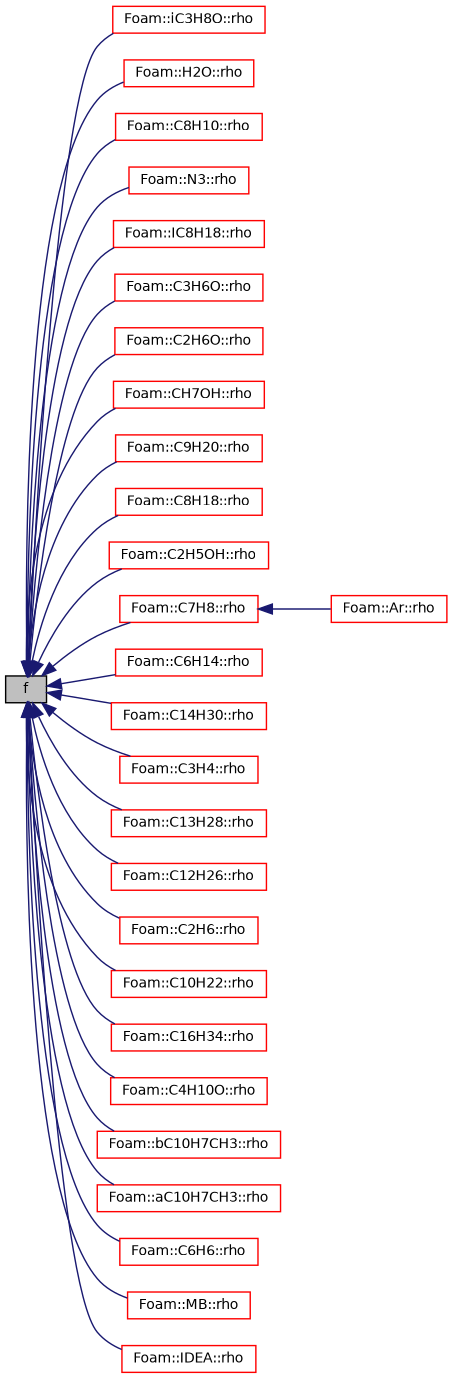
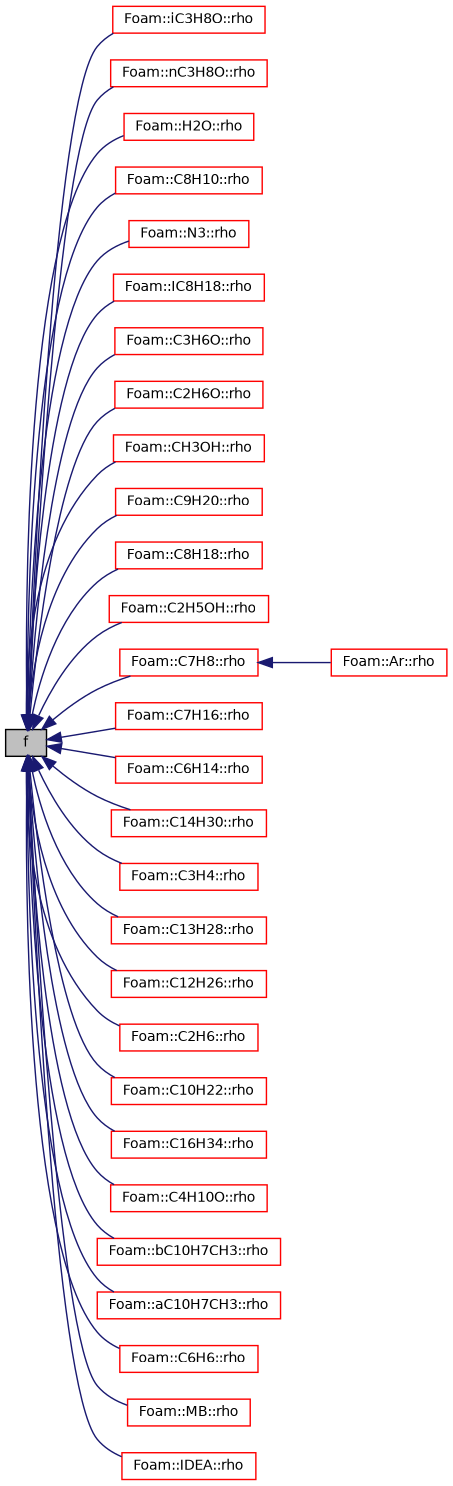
node "Foam::nC3H8O::rho": added
node "Foam::CH7OH::rho": label "Foam::CH7OH::rho" -> "Foam::CH3OH::rho"
node "Foam::C7H16::rho": added
